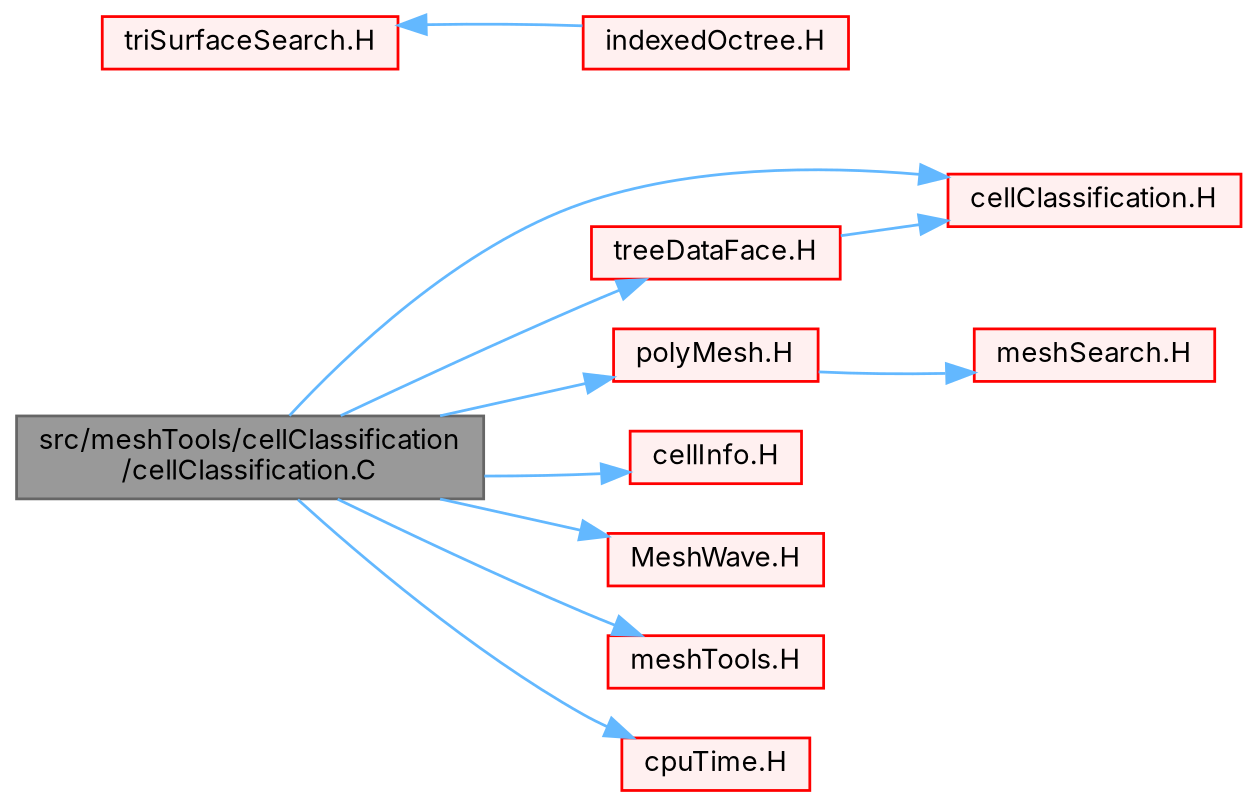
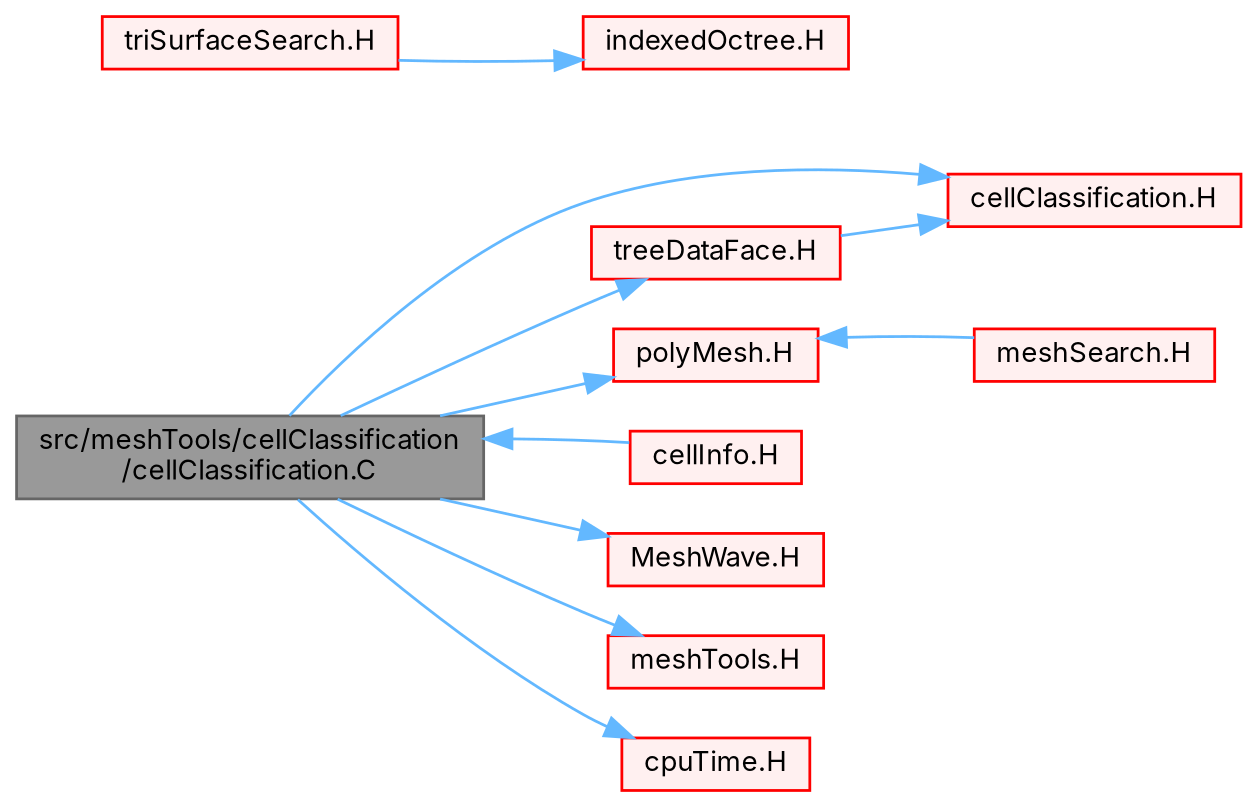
edge "indexedOctree.H" -> "triSurfaceSearch.H": reversed
edge "polyMesh.H" -> "meshSearch.H": reversed
edge "src/meshTools/cellClassification /cellClassification.C" -> "cellInfo.H": reversed
